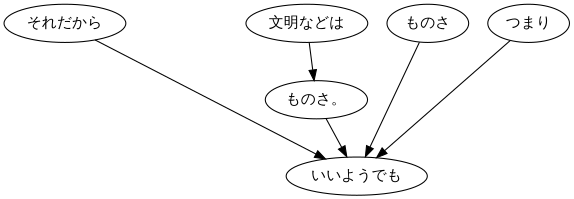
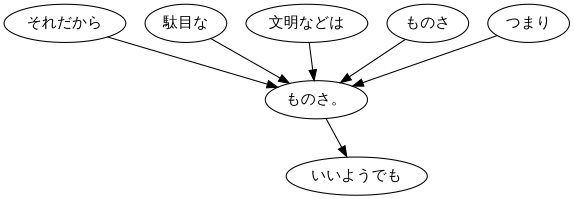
node "駄目な": added
edge "ものさ" -> "いいようでも": now "ものさ" -> "ものさ。"
edge "つまり" -> "いいようでも": now "つまり" -> "ものさ。"
edge "それだから" -> "いいようでも": now "それだから" -> "ものさ。"
